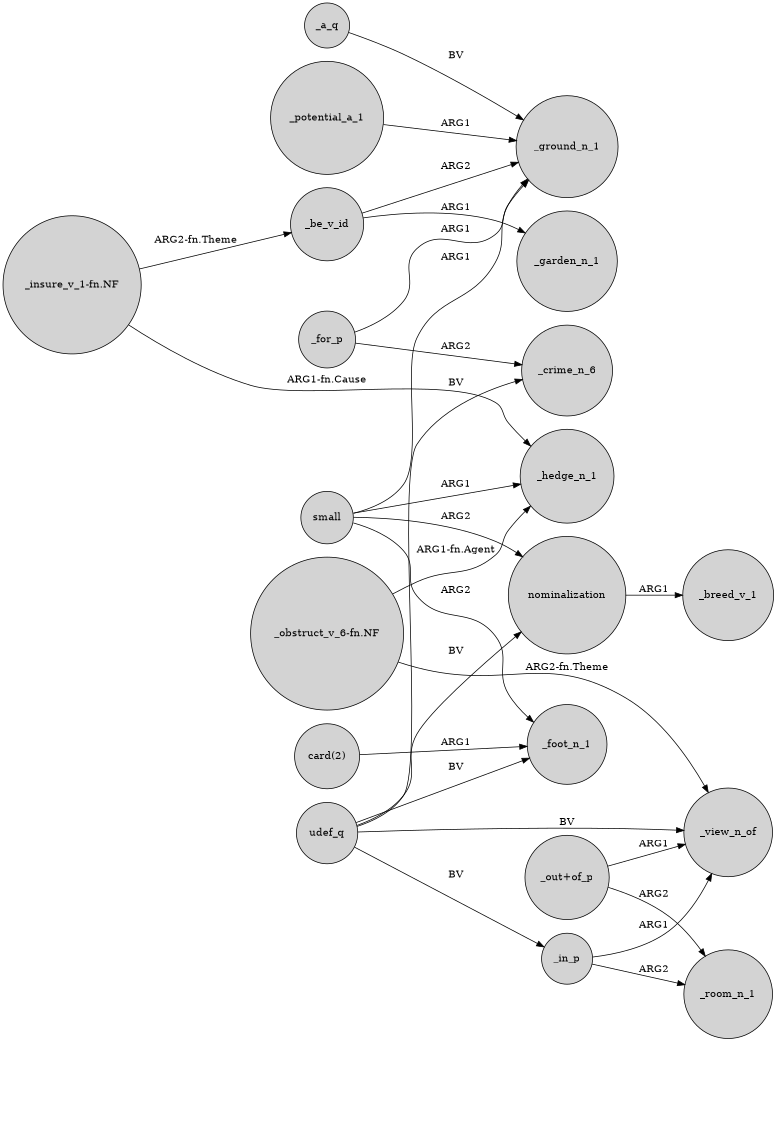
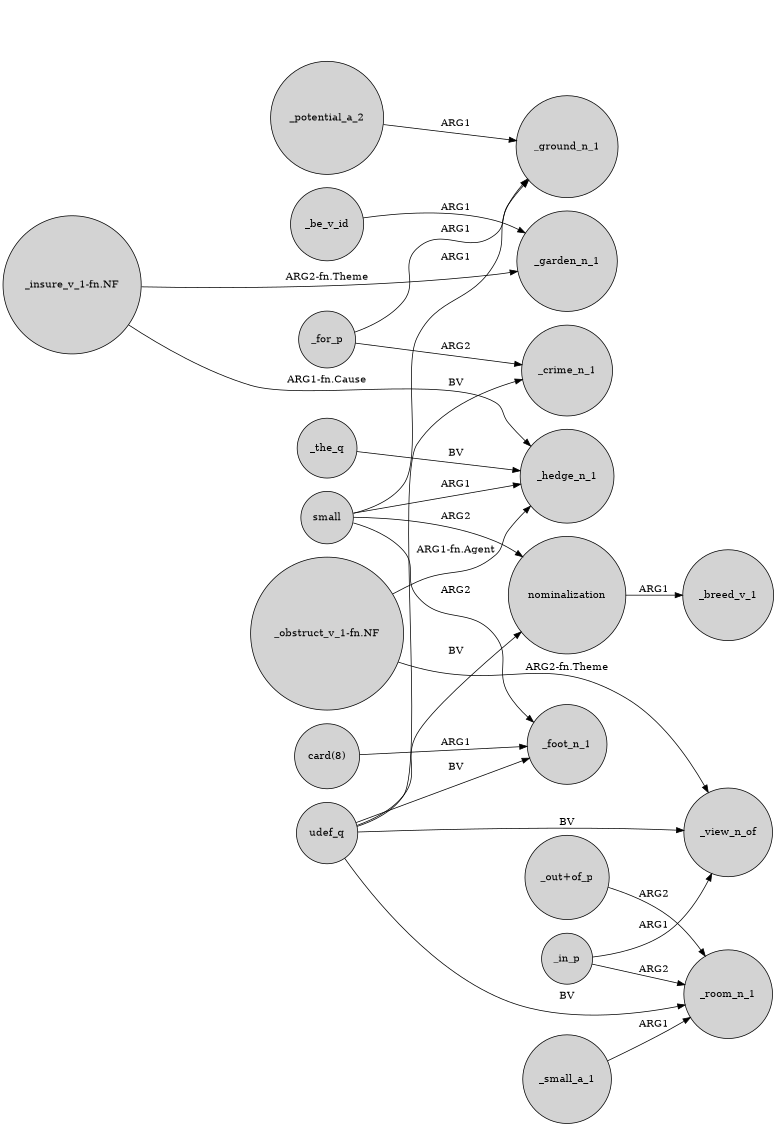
node "_a_q": removed
node "_potential_a_1": label "_potential_a_1" -> "_potential_a_2"
edge "_be_v_id" -> "_ground_n_1": removed, label "ARG2"
edge "_insure_v_1-fn.NF" -> "_be_v_id": now "_insure_v_1-fn.NF" -> "_garden_n_1"
node "_crime_n_6": label "_crime_n_6" -> "_crime_n_1"
node "_the_q": added
node "_obstruct_v_6-fn.NF": label "_obstruct_v_6-fn.NF" -> "_obstruct_v_1-fn.NF"
node "card(2)": label "card(2)" -> "card(8)"
edge "_out+of_p" -> "_view_n_of": removed, label "ARG1"
edge "udef_q" -> "_in_p": now "udef_q" -> "_room_n_1"
node "_small_a_1": added
